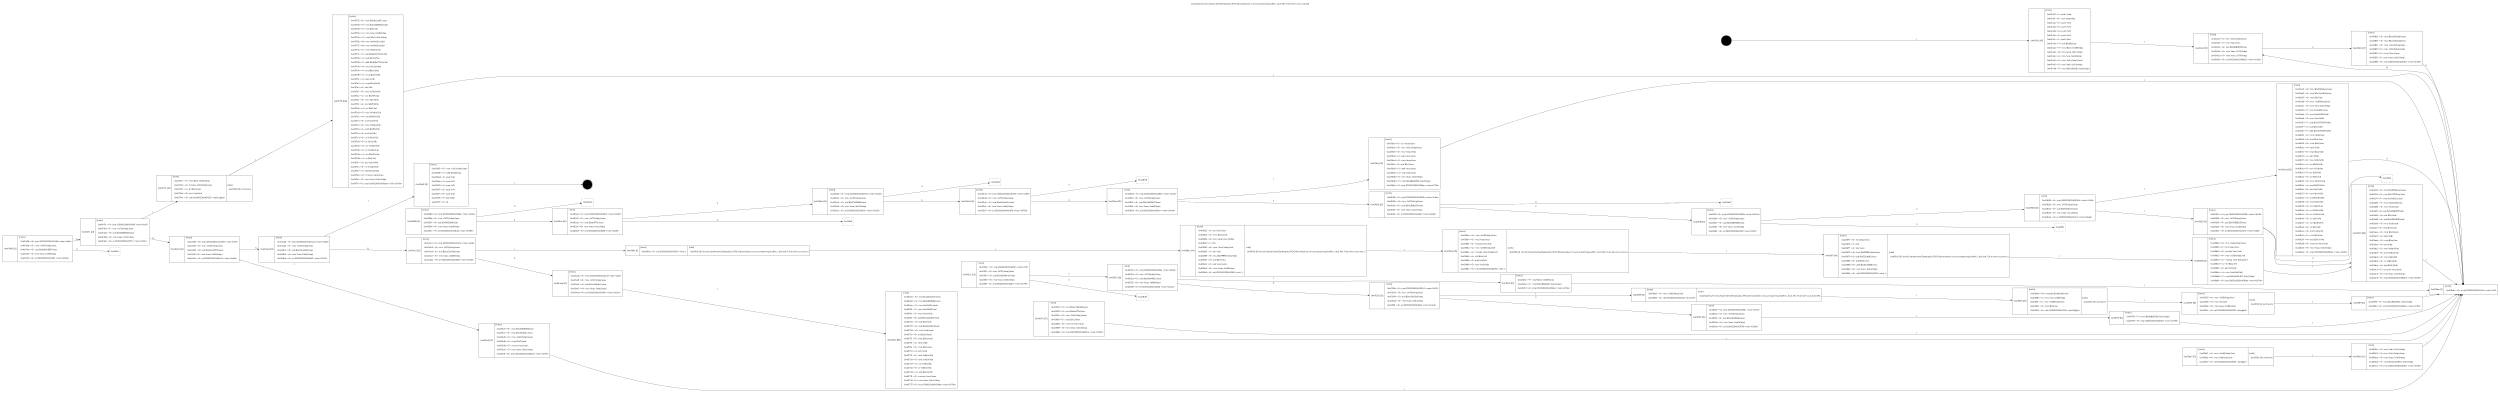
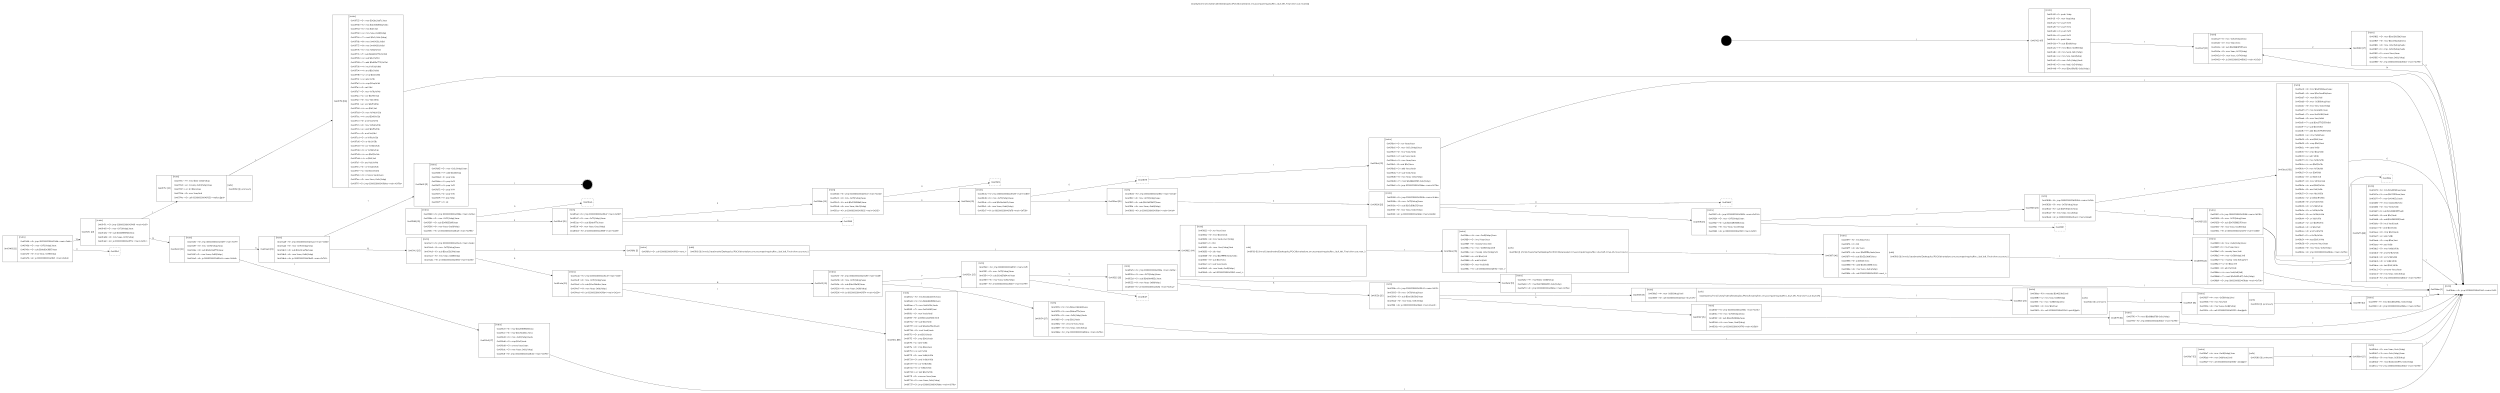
edge "0x4015ed [25]" -> "0x4018c4 [33]": now "0x401b78" -> "0x4018c4 [33]"
edge "0x401899 [43]" -> "0x401a75 [88]": now "0x401899 [43]" -> "0x401bbe [5]"
node "0x4014f3 [25]": added
